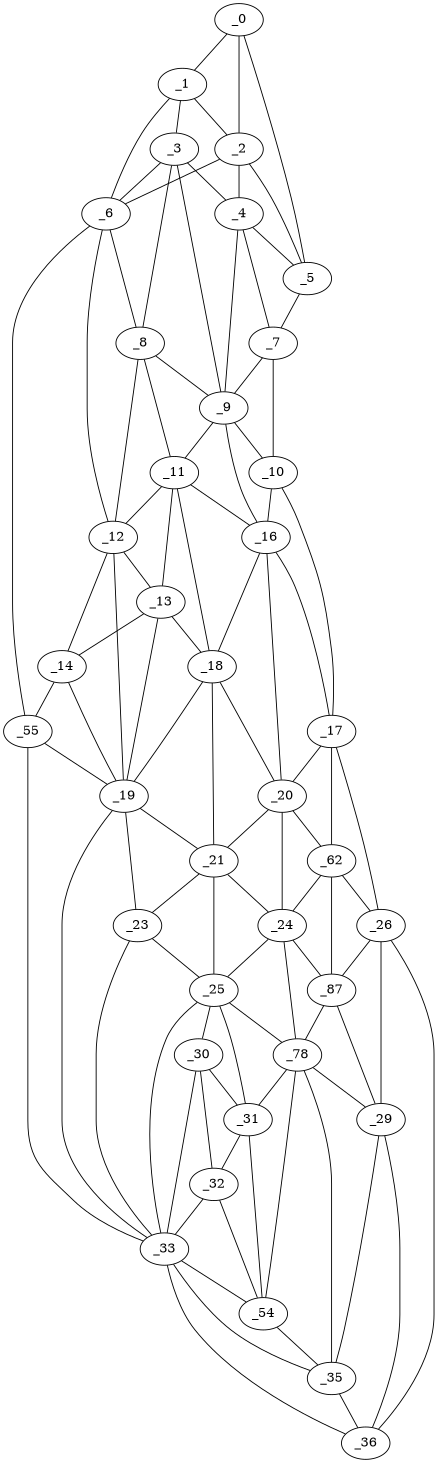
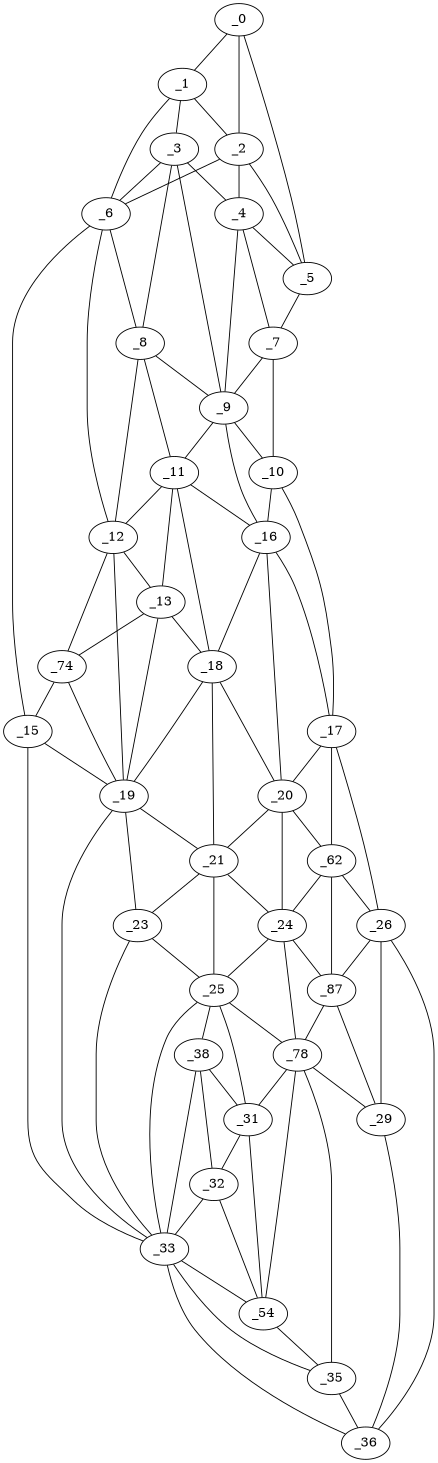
node "_14": label "_14" -> "_74"
node "_55": label "_55" -> "_15"
node "_30": label "_30" -> "_38"
edge "_29" -- "_35": removed
